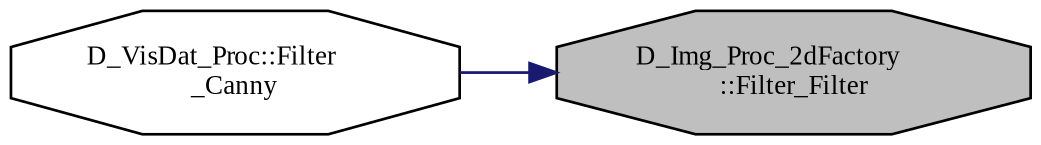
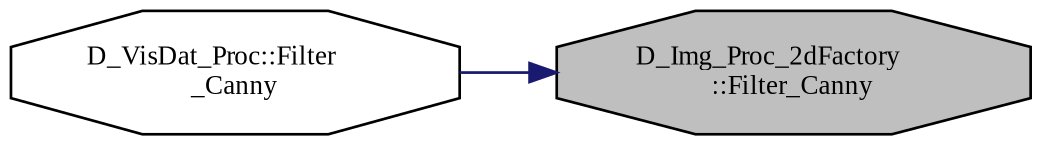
node "D_Img_Proc_2dFactory ::Filter_Filter": label "D_Img_Proc_2dFactory ::Filter_Filter" -> "D_Img_Proc_2dFactory ::Filter_Canny"
